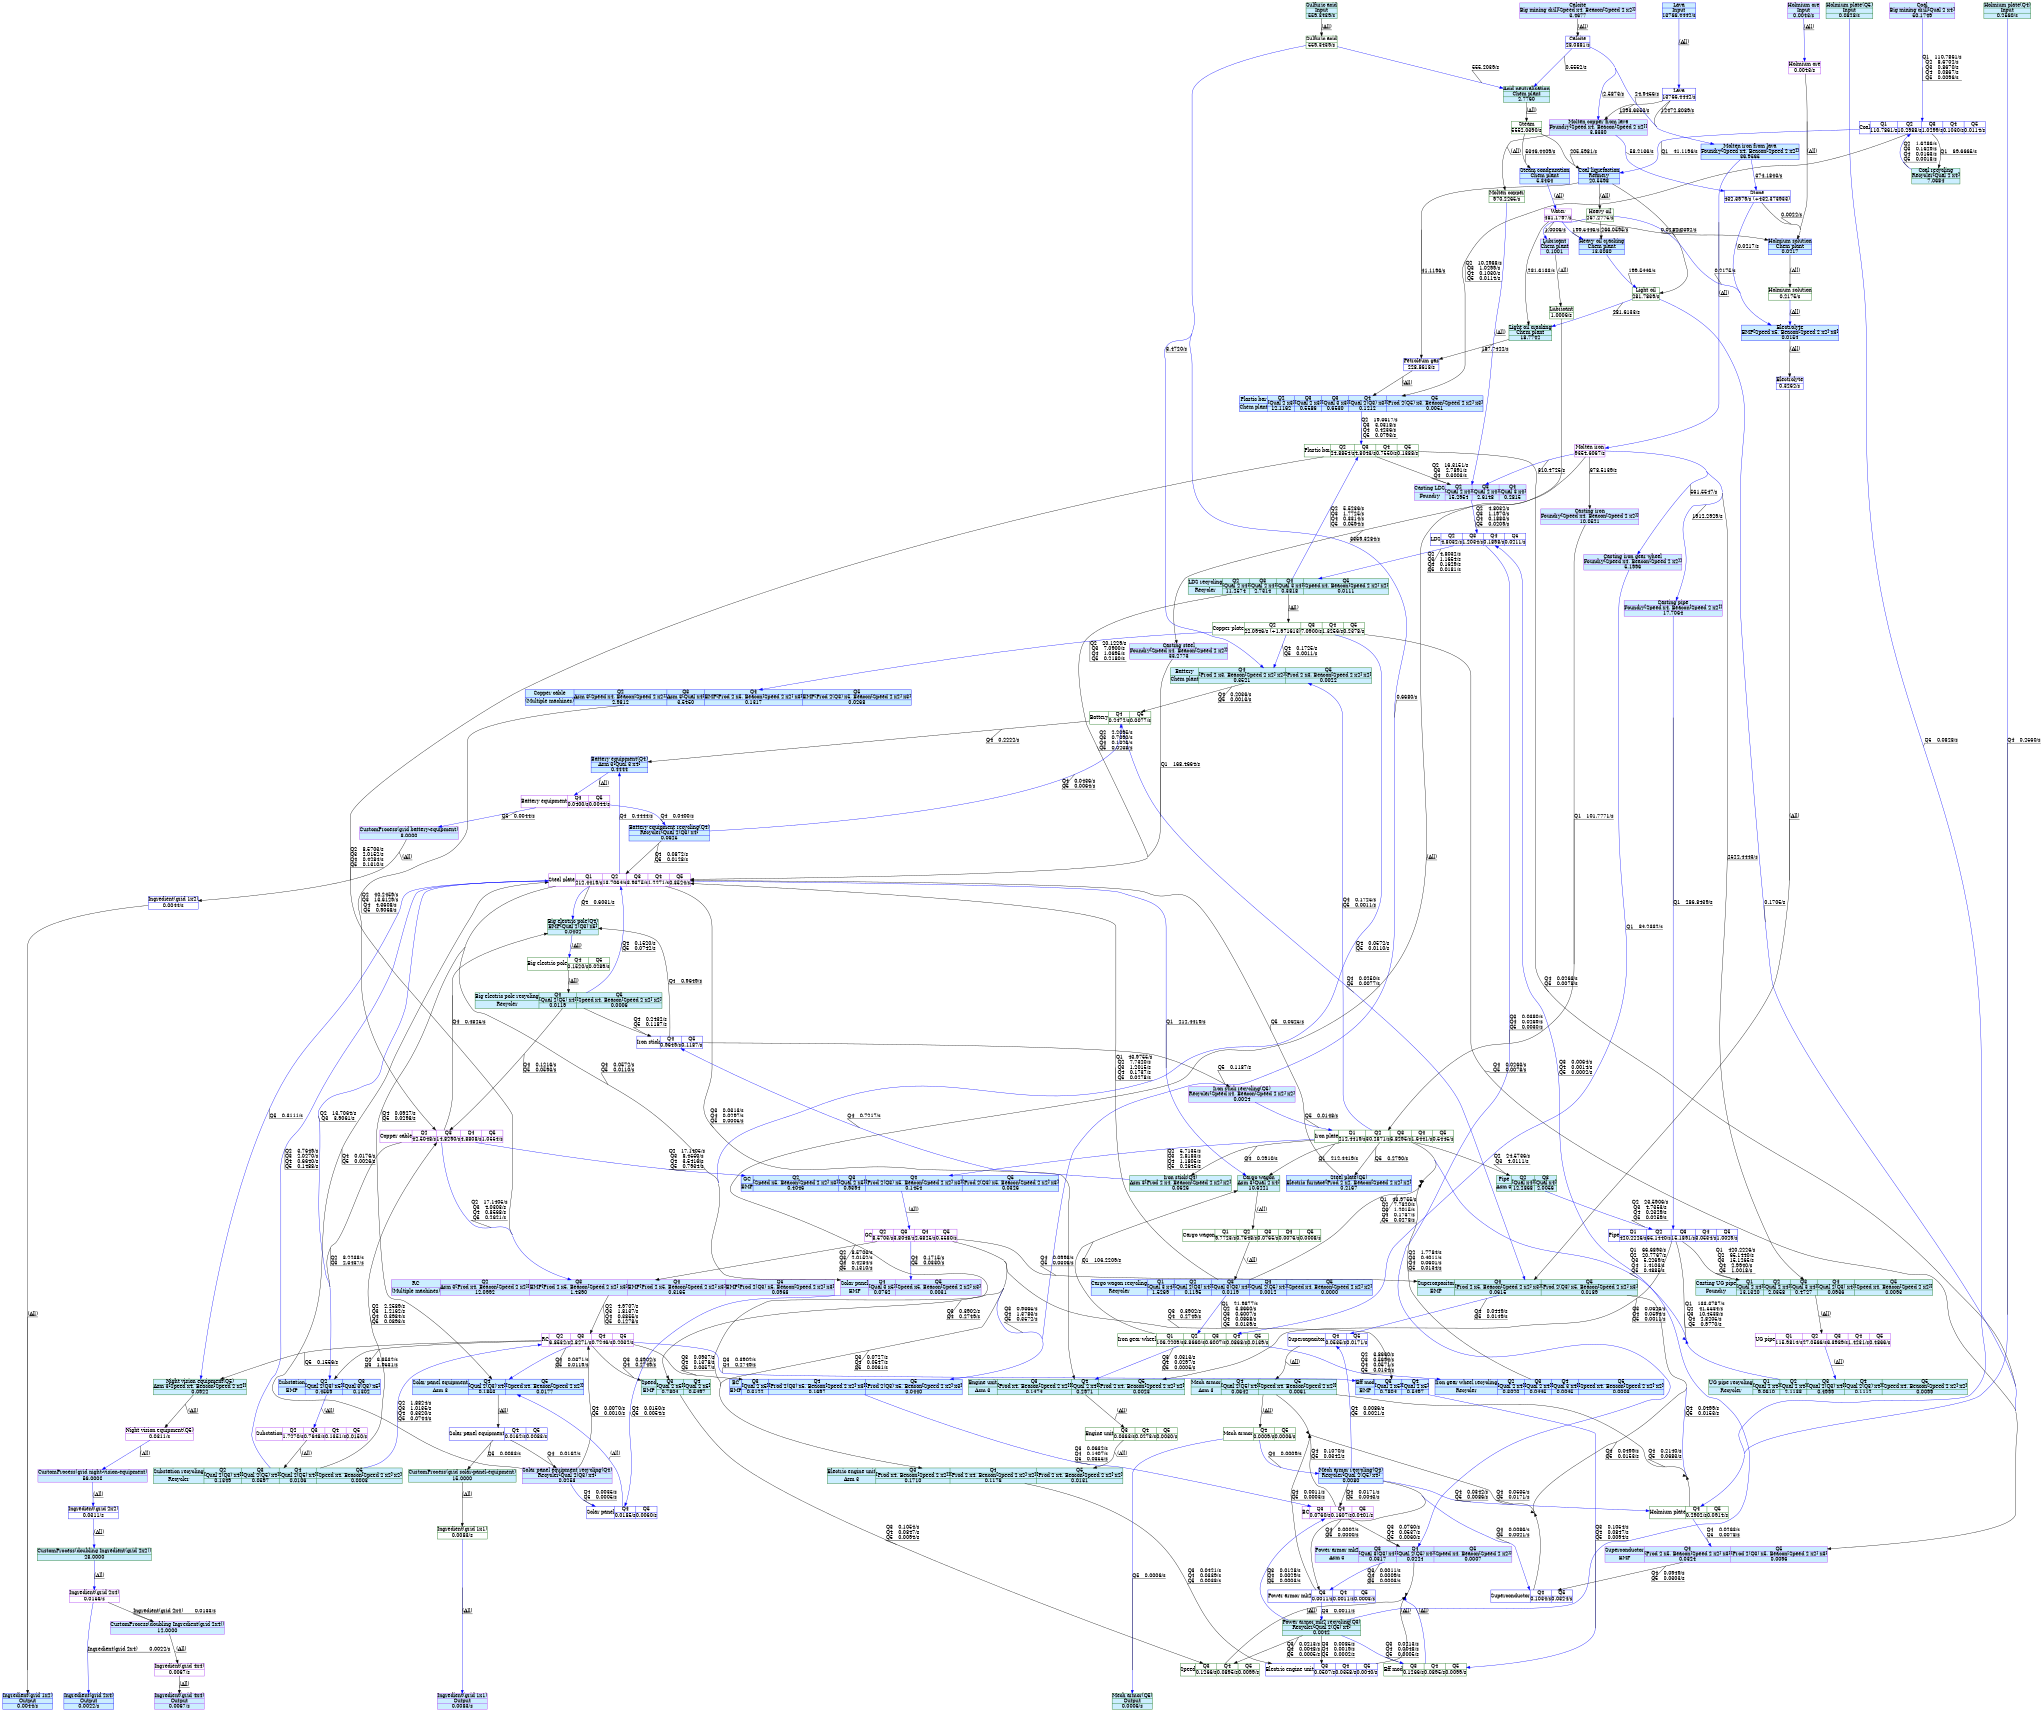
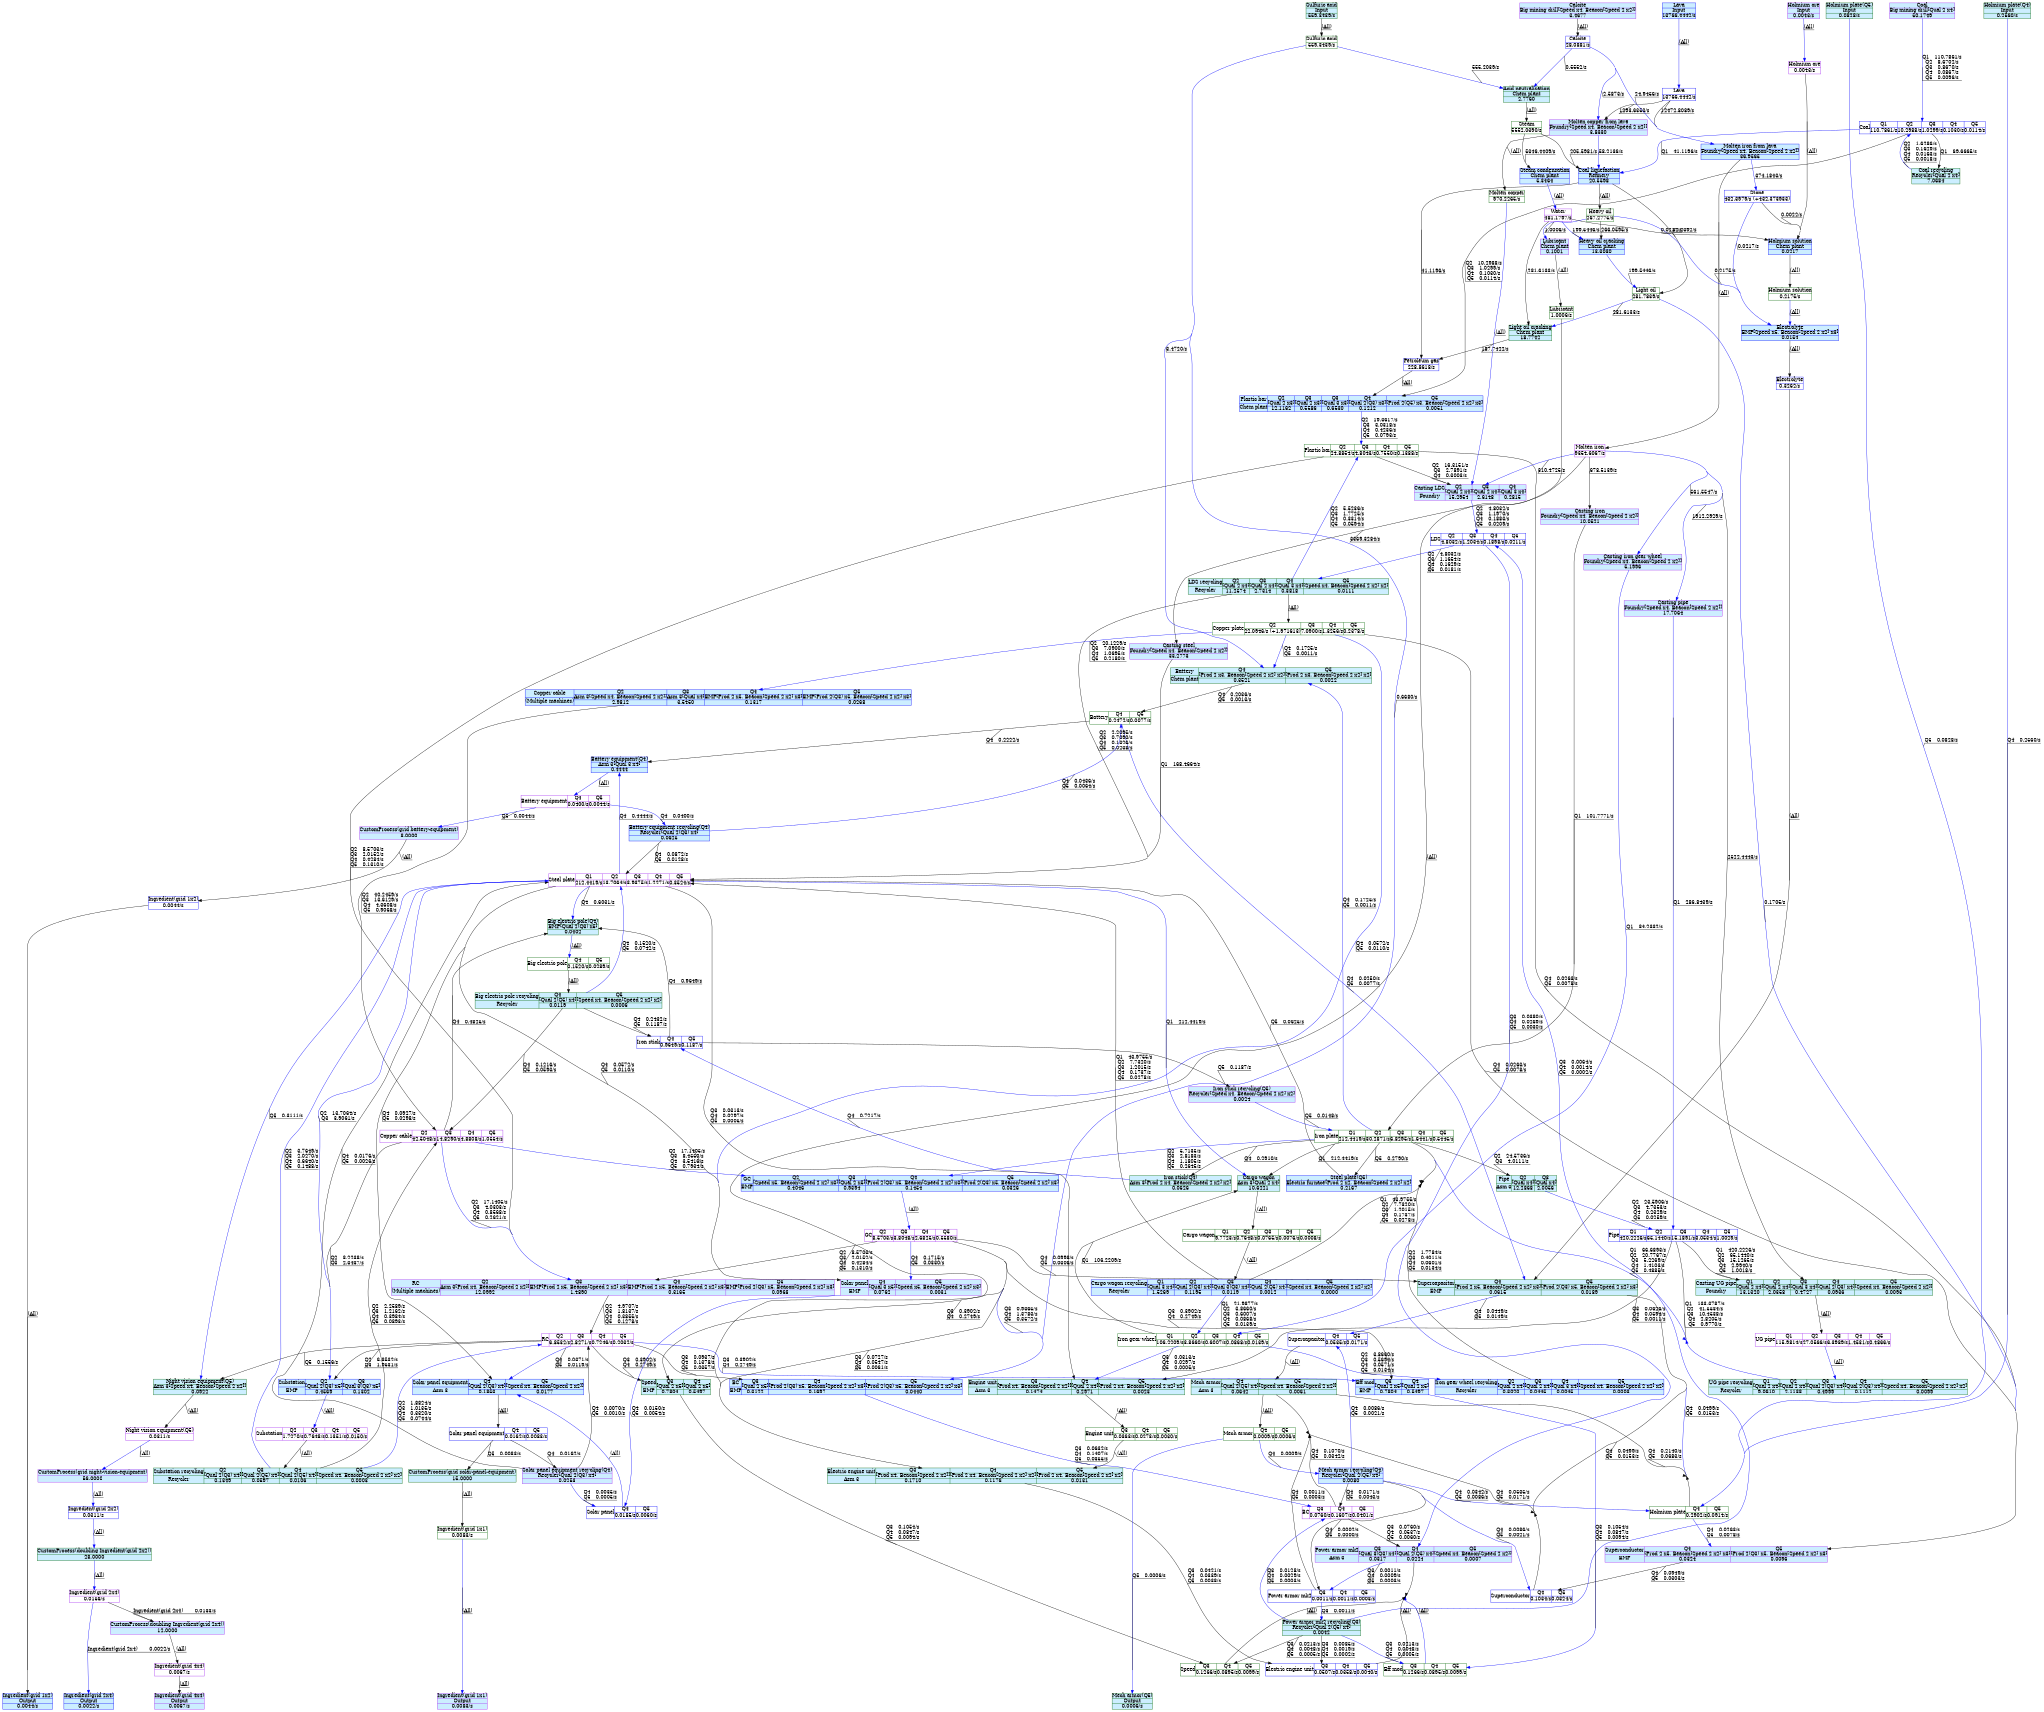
edge "Molten copper from lava" -> "Stone": now "Molten copper from lava" -> "Coal liquefaction"
edge "Molten iron from lava" -> "Molten iron": color blue -> black
node "UG pipe": text "1.4231/s" -> "1.4531/s"
